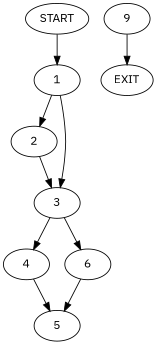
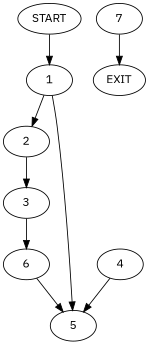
node "9": label "9" -> "7"
edge "1" -> "3": now "1" -> "5"
edge "3" -> "4": removed
